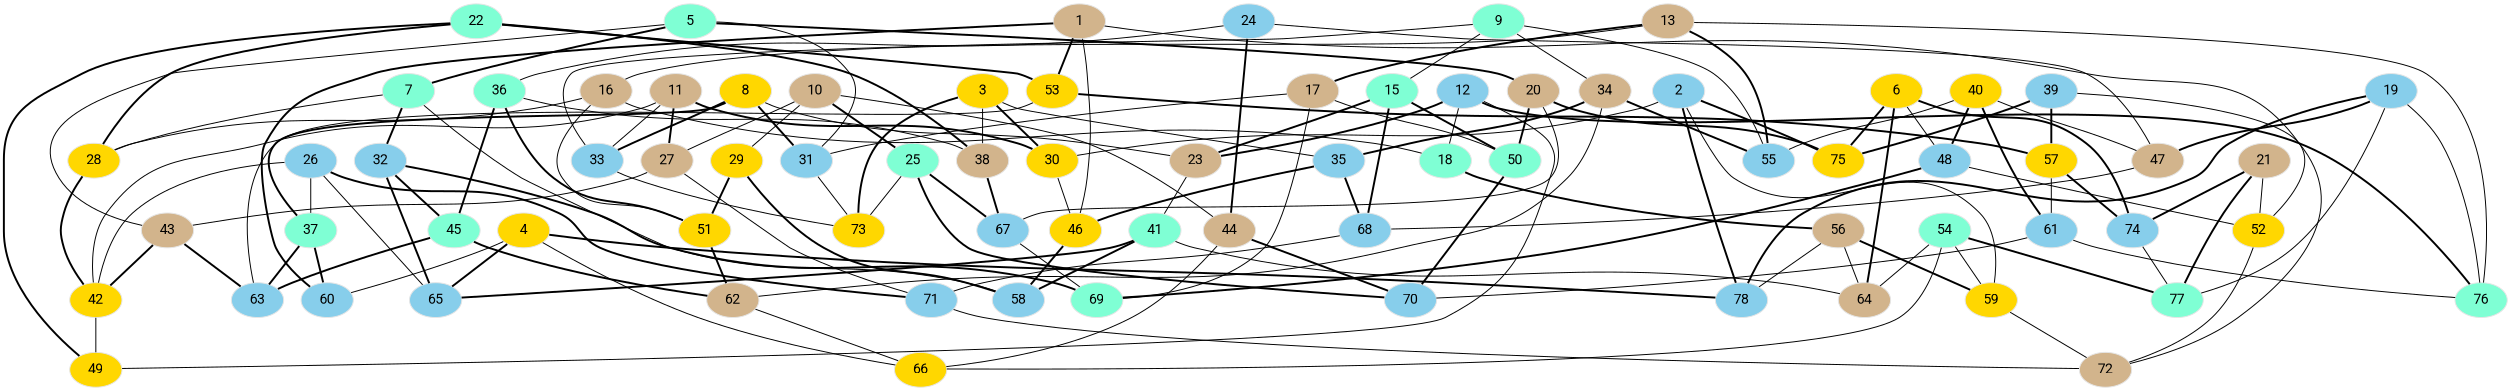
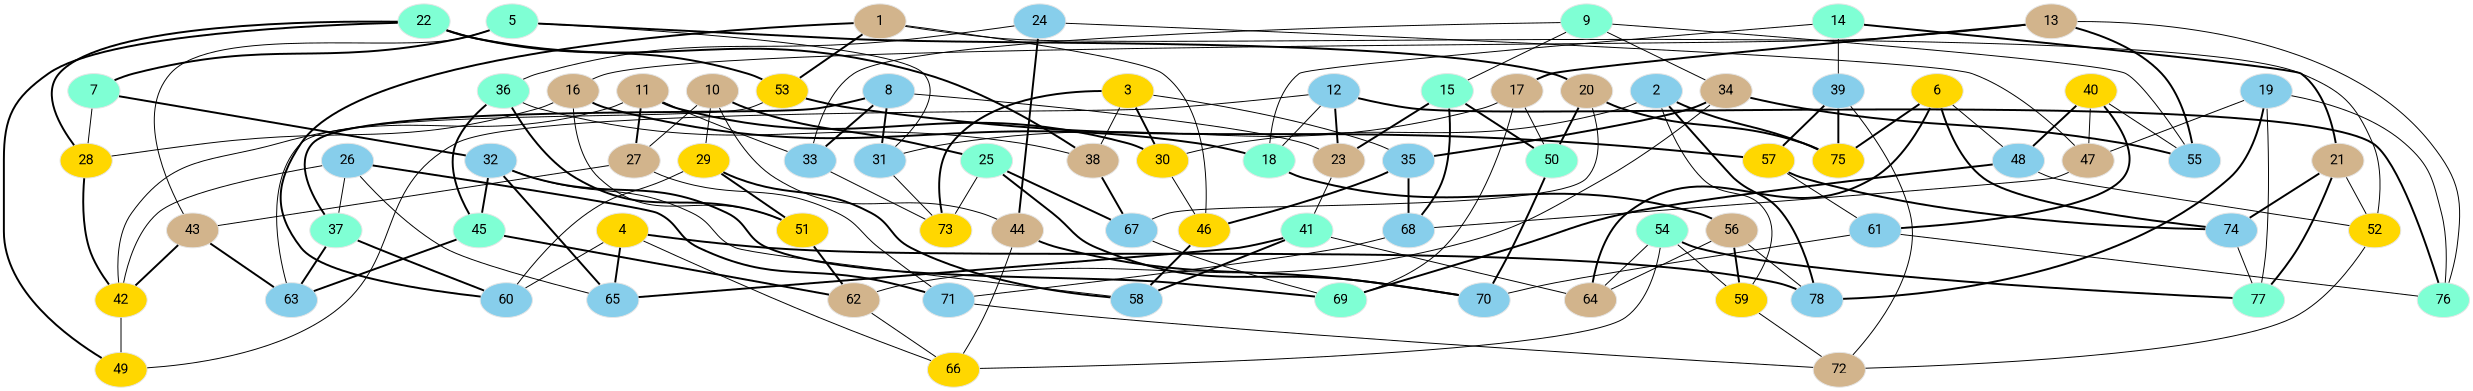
node "14": added
node "8": fillcolor gold -> skyblue
edge "19" -- "47": style bold -> solid
edge "16" -- "18": style solid -> bold
edge "29" -- "60": added
edge "7" -- "58": now "32" -- "58"
